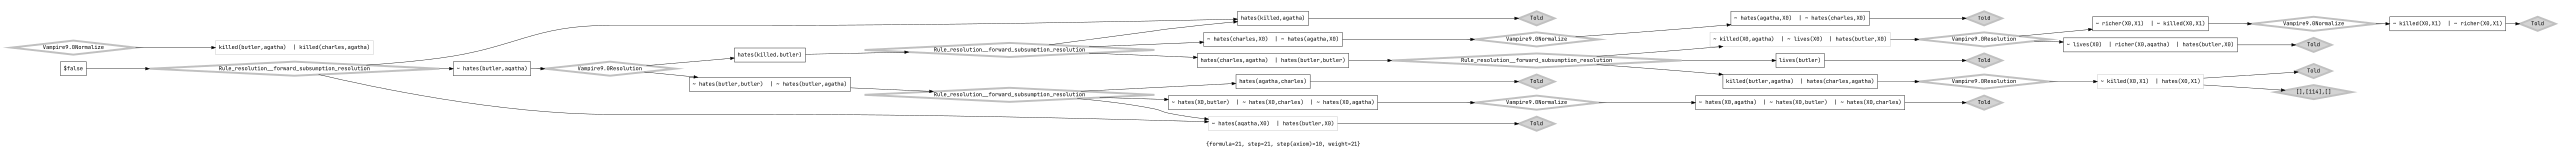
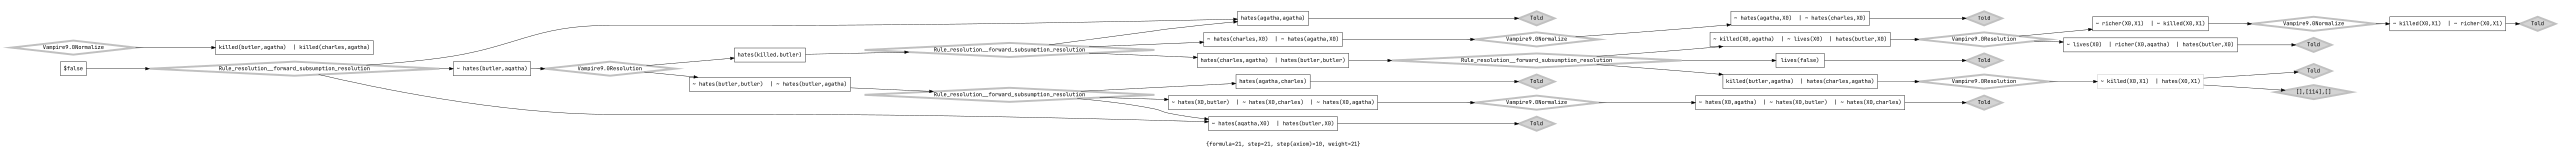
node "hates(killed,agatha)": label "hates(killed,agatha)" -> "hates(agatha,agatha)"
node "~ killed(X0,agatha)  | ~ lives(X0)  | hates(butler,X0)": color grey -> black
node "killed(butler,agatha)  | killed(charles,agatha)": color grey -> black
node "lives(butler)": label "lives(butler)" -> "lives(false)"
node "~ hates(agatha,X0)  | hates(butler,X0)": color grey -> black
